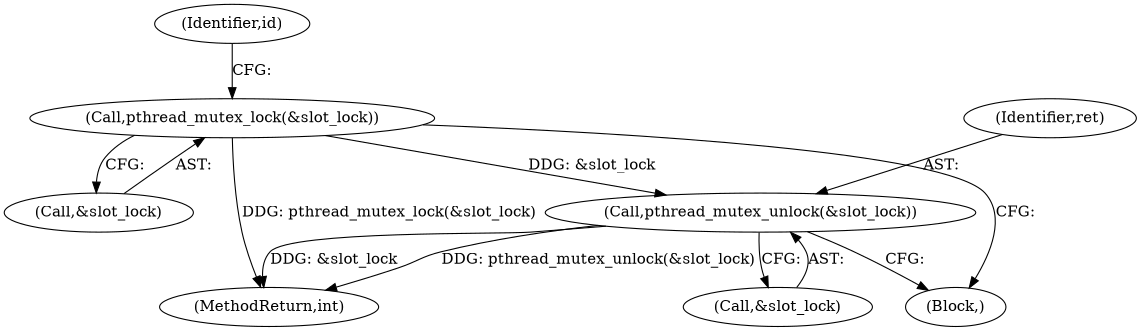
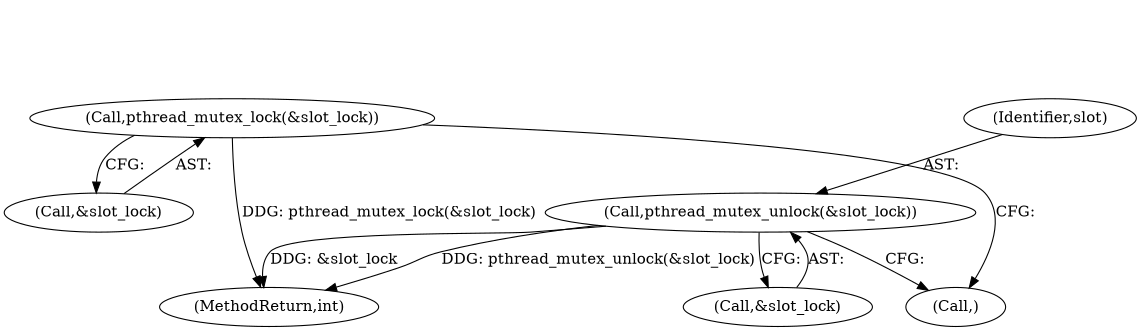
node "(Identifier,id)": removed
node "(Identifier,ret)": label "(Identifier,ret)" -> "(Identifier,slot)"
edge "(Call,pthread_mutex_lock(&slot_lock))" -> "(Call,pthread_mutex_unlock(&slot_lock))": removed, label "DDG: &slot_lock"
node "(Block,)": label "(Block,)" -> "(Call,)"
